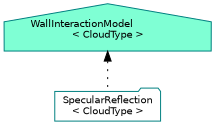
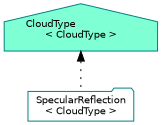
node "WallInteractionModel < CloudType >": label "WallInteractionModel < CloudType >" -> "CloudType < CloudType >"
